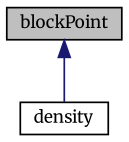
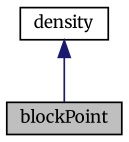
edge "density" -> "blockPoint": reversed
